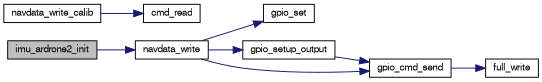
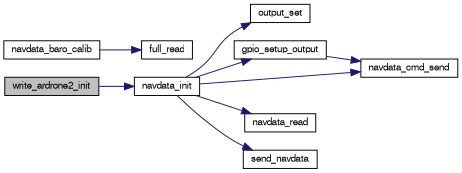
node "navdata_write_calib": label "navdata_write_calib" -> "navdata_baro_calib"
node "cmd_read": label "cmd_read" -> "full_read"
node "gpio_set": label "gpio_set" -> "output_set"
node "imu_ardrone2_init": label "imu_ardrone2_init" -> "write_ardrone2_init"
node "navdata_write": label "navdata_write" -> "navdata_init"
node "gpio_cmd_send": label "gpio_cmd_send" -> "navdata_cmd_send"
node "full_write": removed
node "navdata_read": added
node "send_navdata": added
